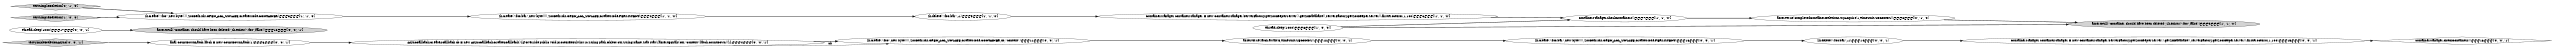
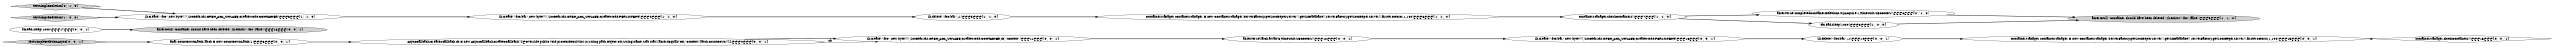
edge "Thread.sleep(1000)@@@8@@@['1', '0', '0']" -> "containerManager.checkContainers()@@@7@@@['1', '1', '0']": reversed
